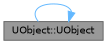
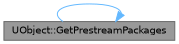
node "UObject::UObject": label "UObject::UObject" -> "UObject::GetPrestreamPackages"
